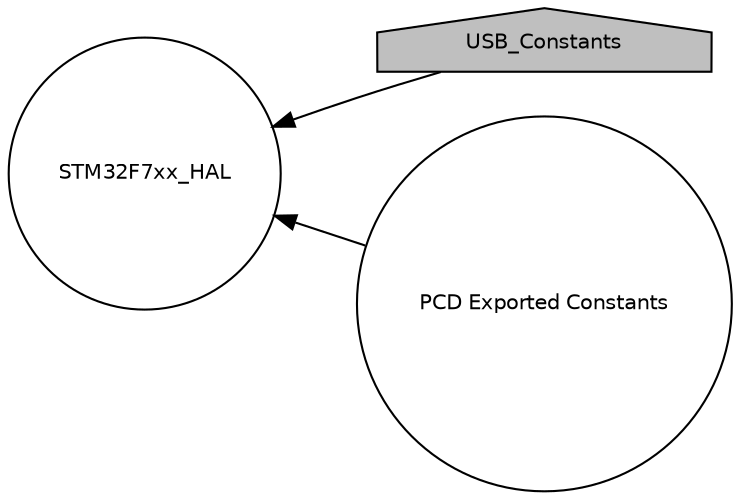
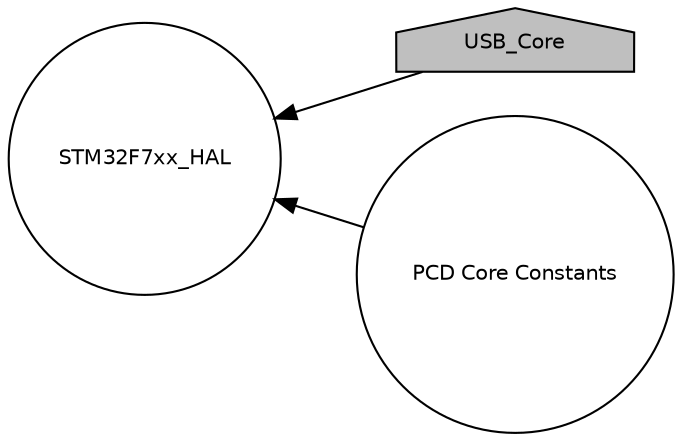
node "USB_Constants": label "USB_Constants" -> "USB_Core"
node "PCD Exported Constants": label "PCD Exported Constants" -> "PCD Core Constants"
